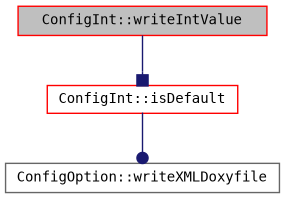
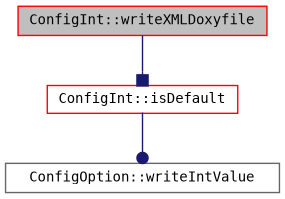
node "ConfigInt::writeIntValue": label "ConfigInt::writeIntValue" -> "ConfigInt::writeXMLDoxyfile"
node "ConfigOption::writeXMLDoxyfile": label "ConfigOption::writeXMLDoxyfile" -> "ConfigOption::writeIntValue"
